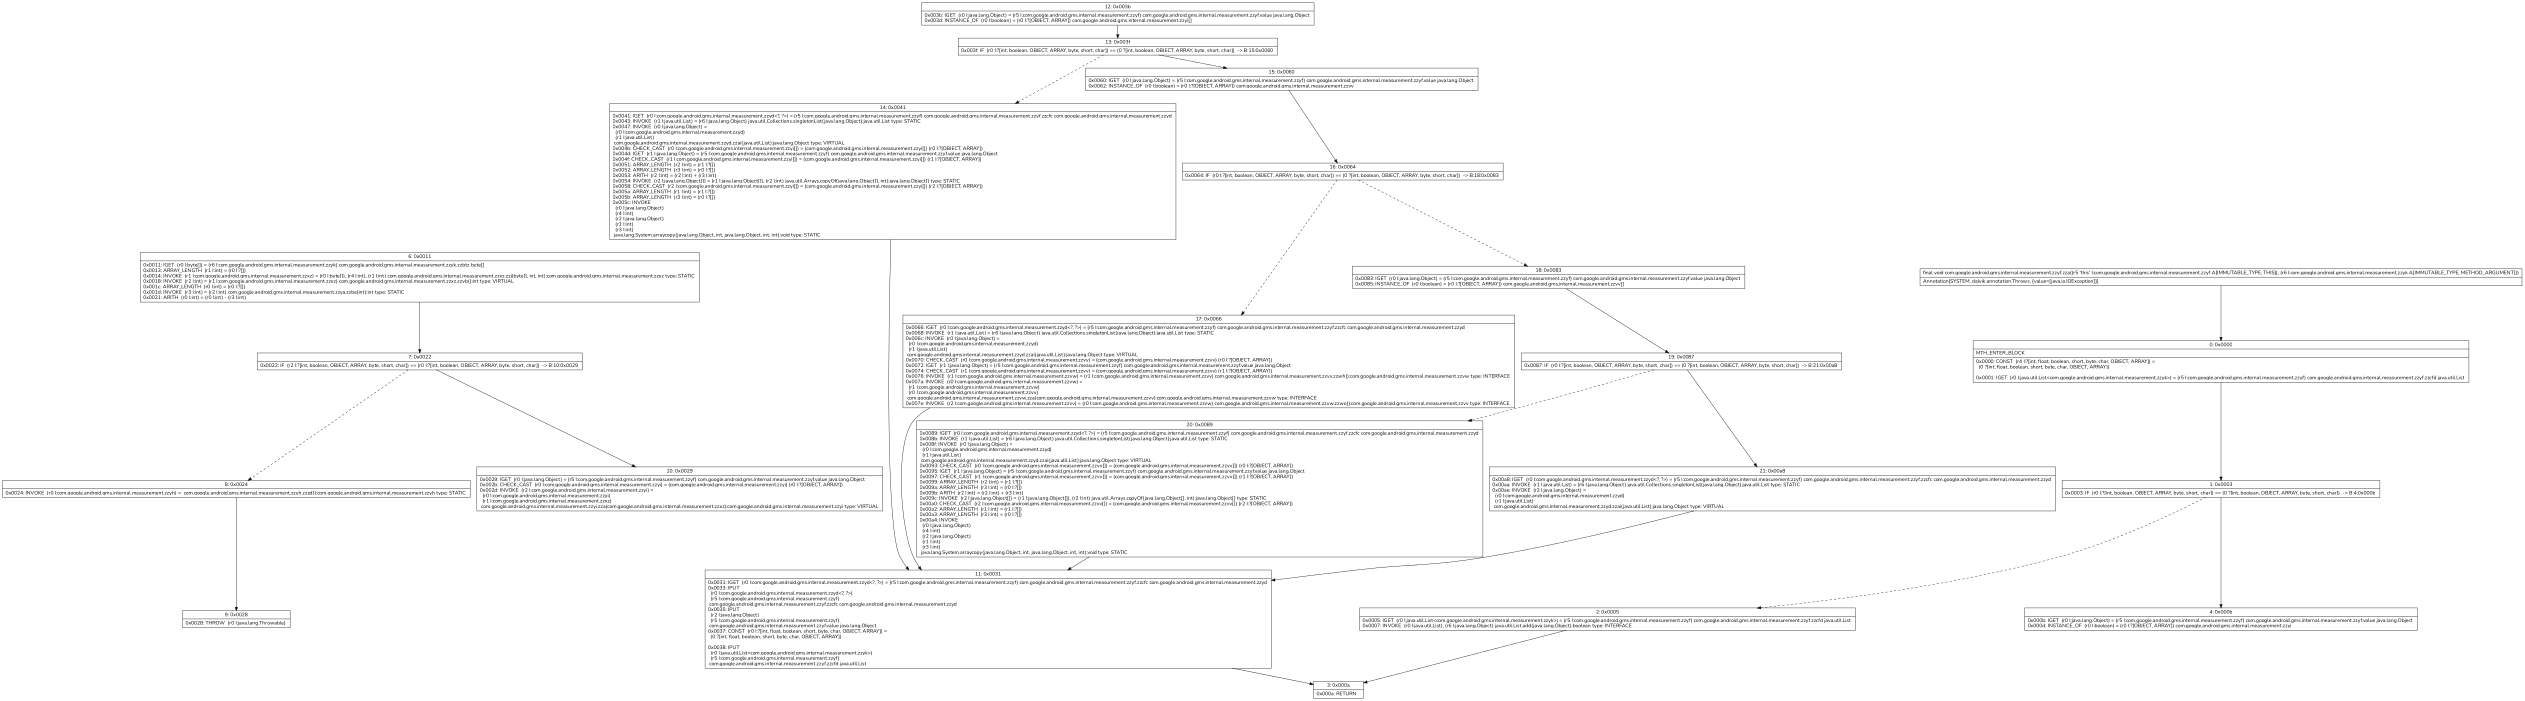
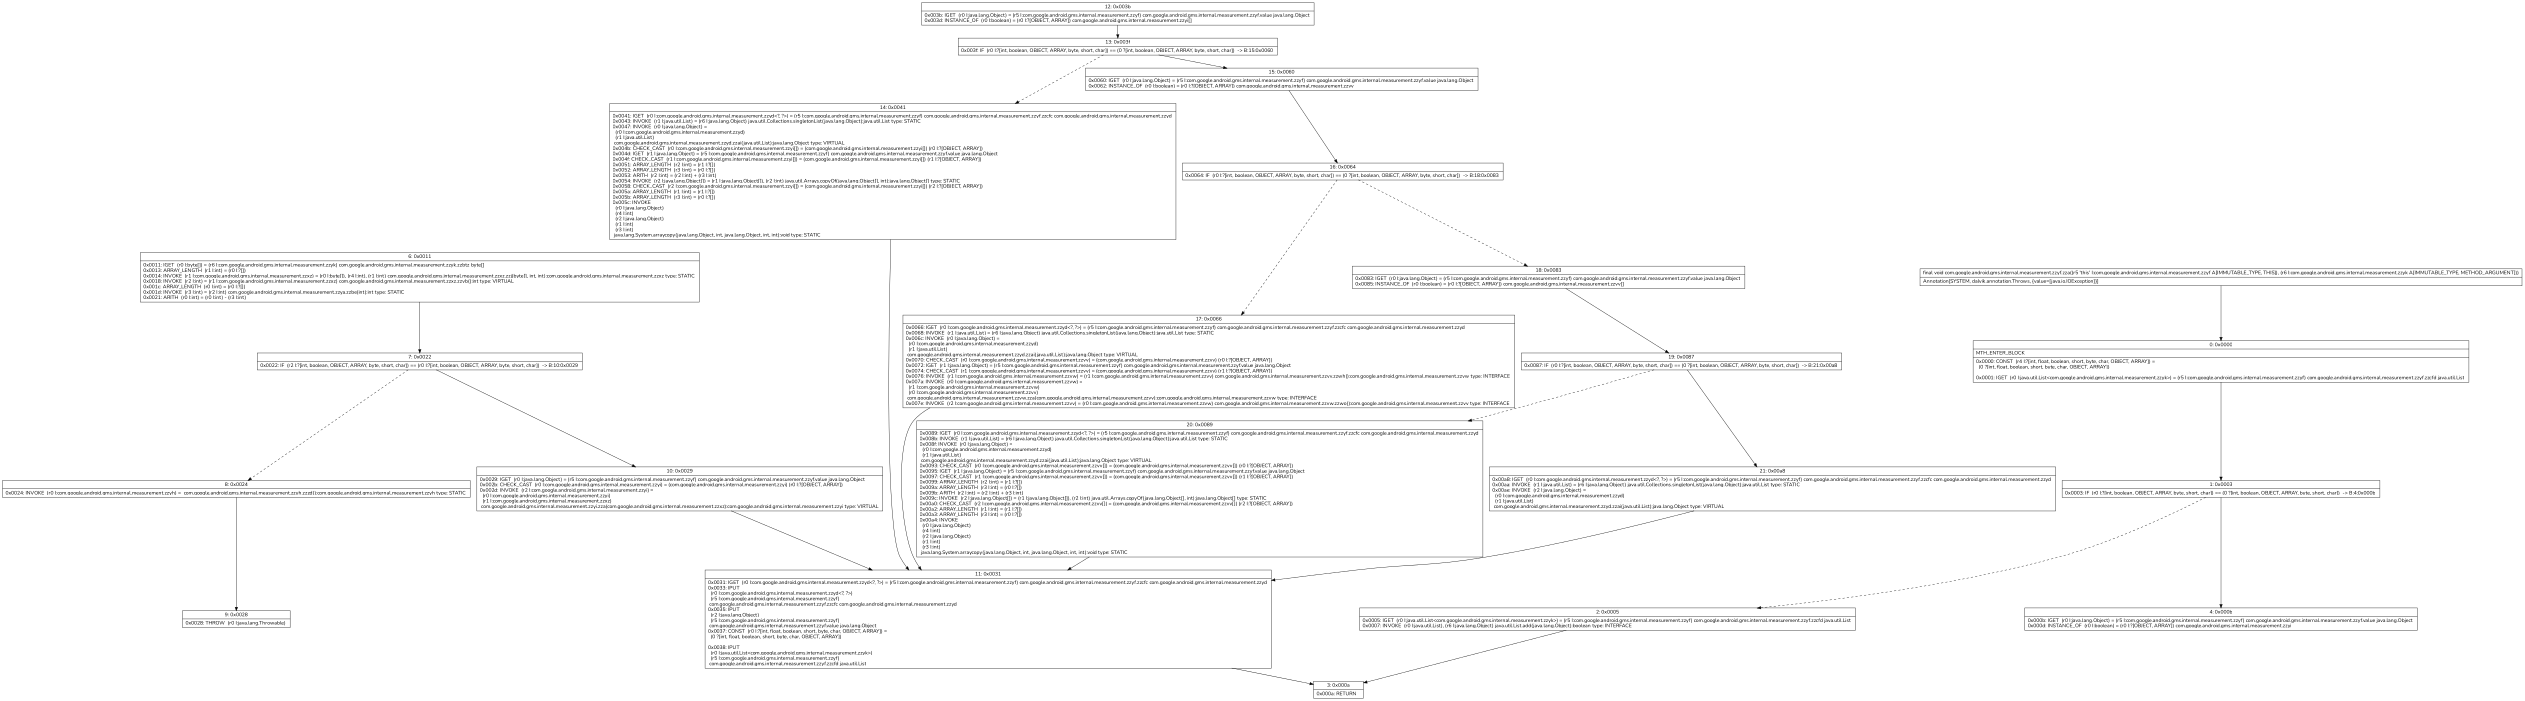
edge "10: 0x0029" -> "11: 0x0031": added
